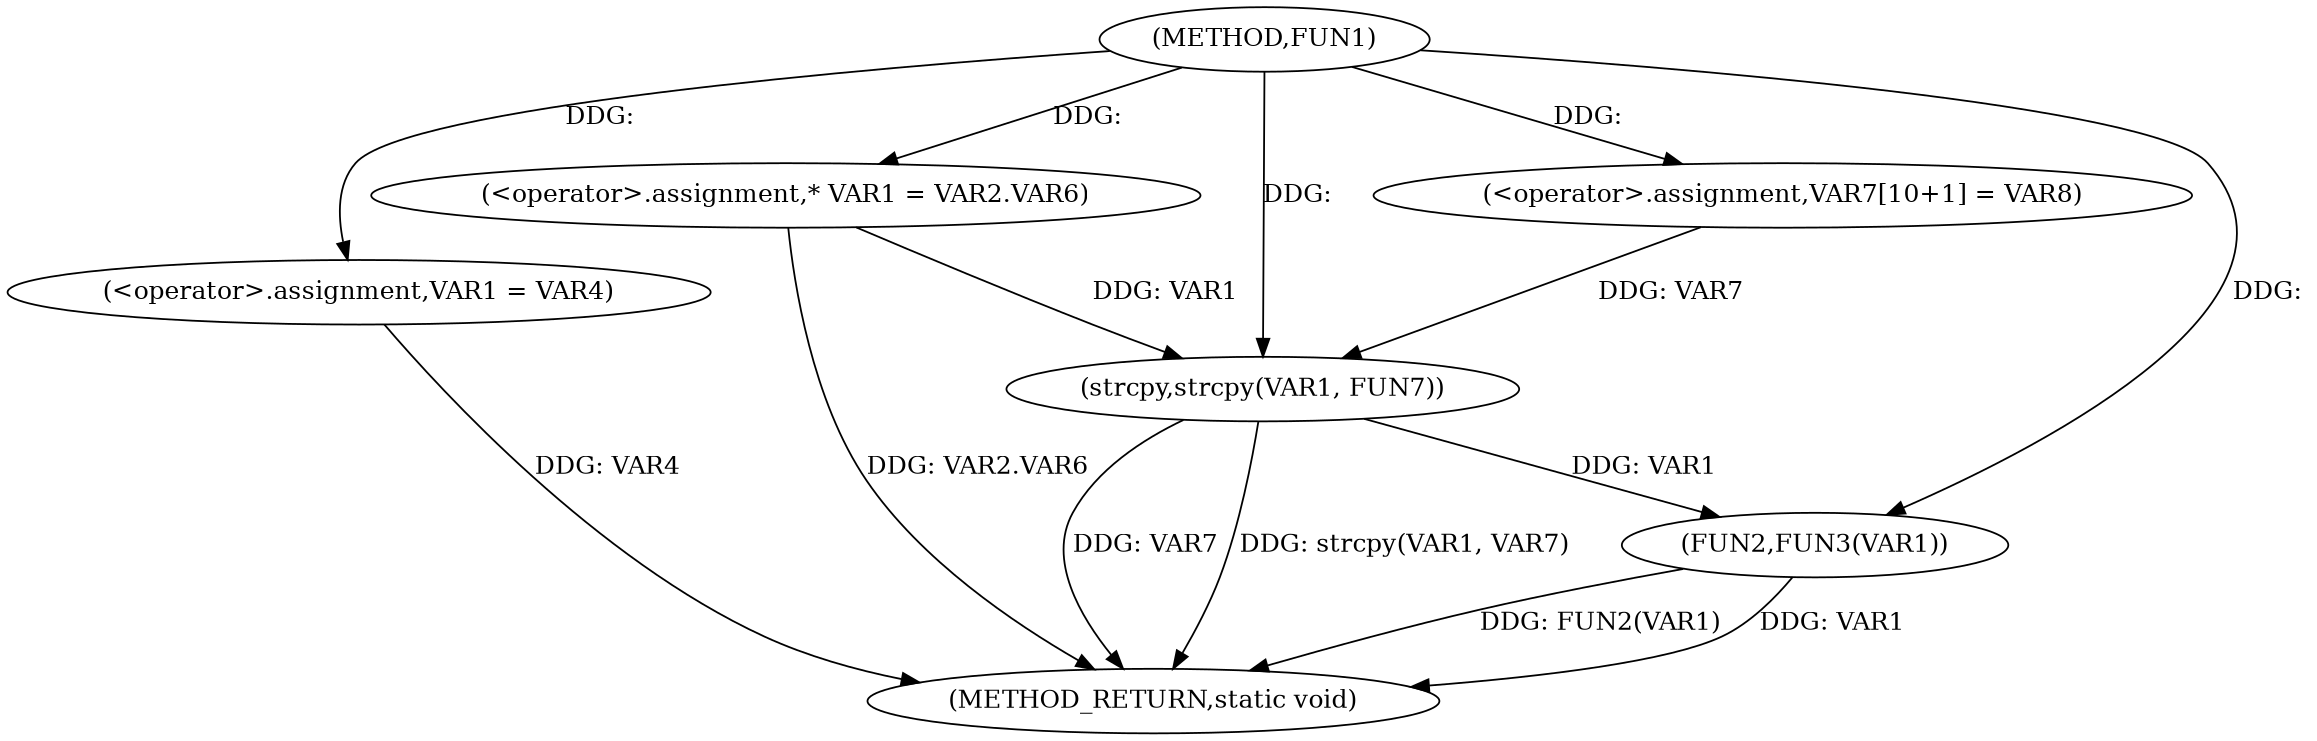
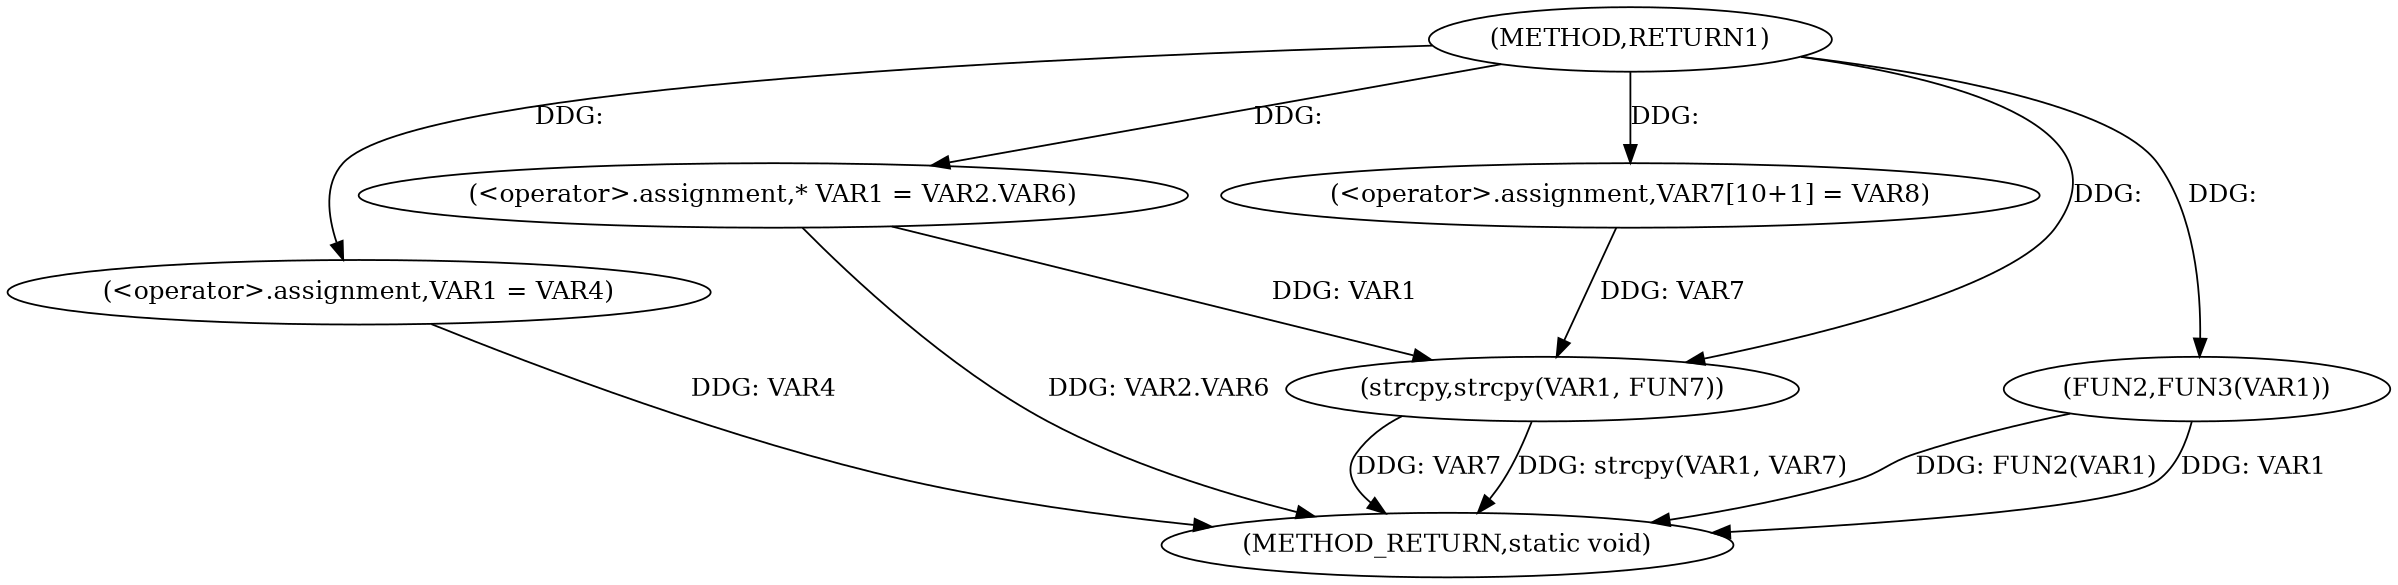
node "(METHOD,FUN1)": label "(METHOD,FUN1)" -> "(METHOD,RETURN1)"
edge "(strcpy,strcpy(VAR1, FUN7))" -> "(FUN2,FUN3(VAR1))": removed, label "DDG: VAR1"
